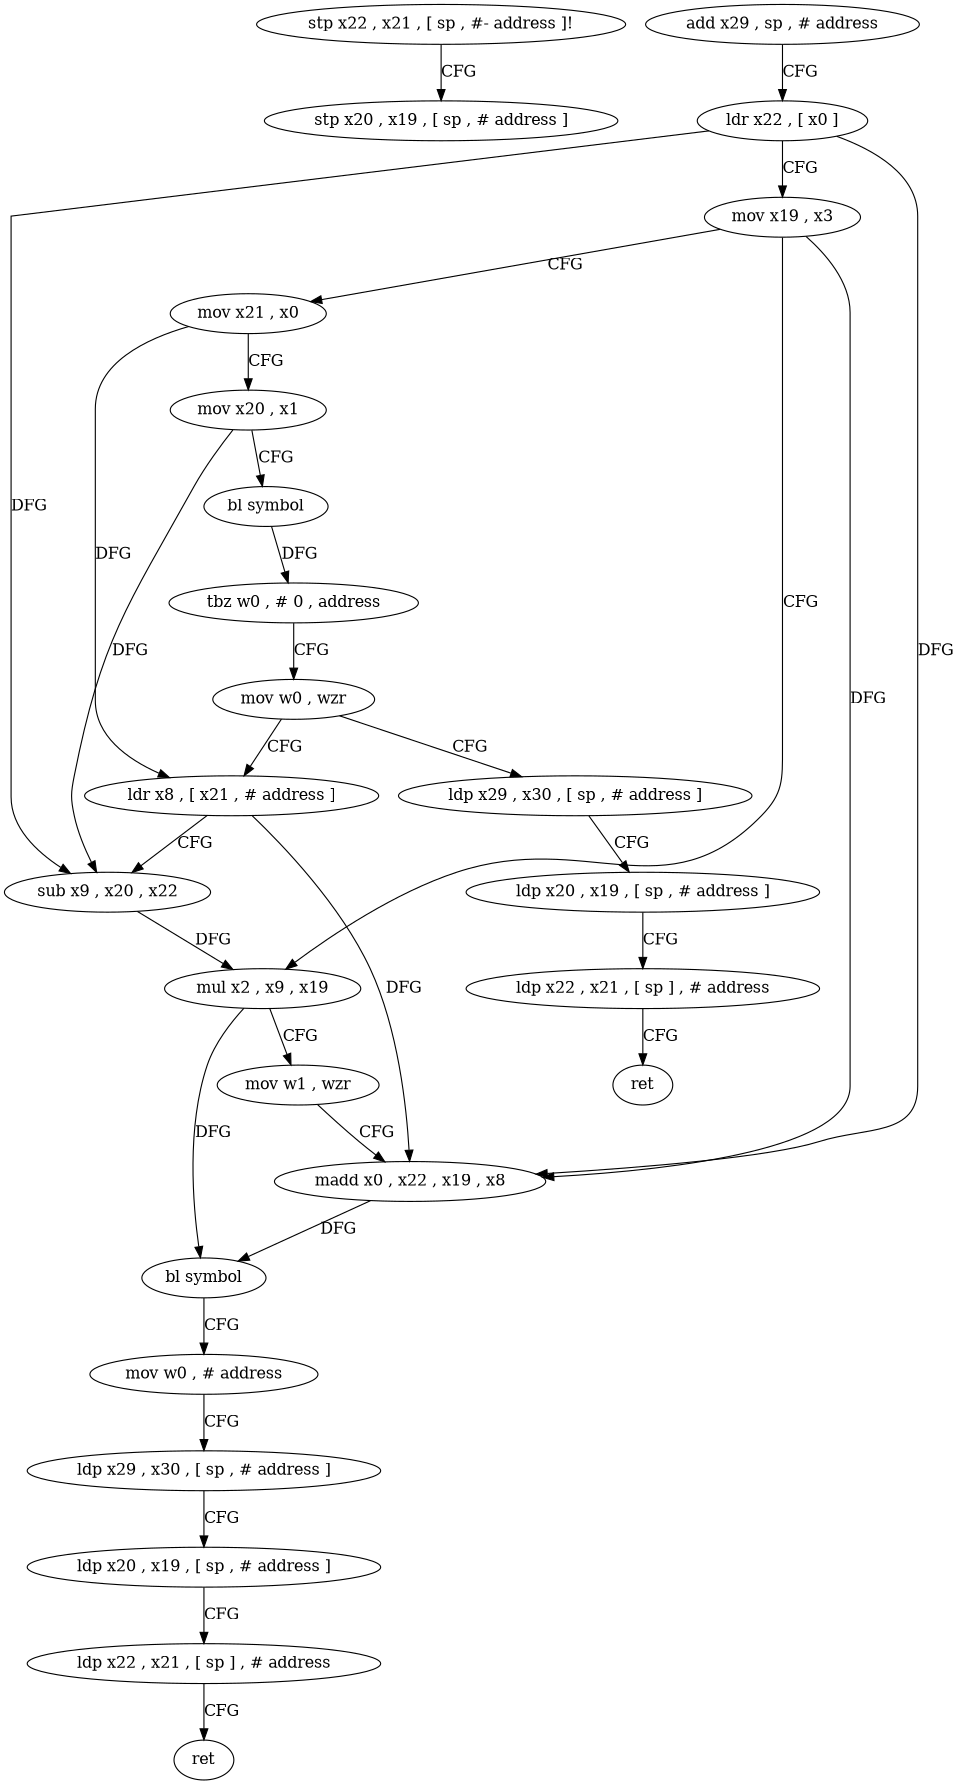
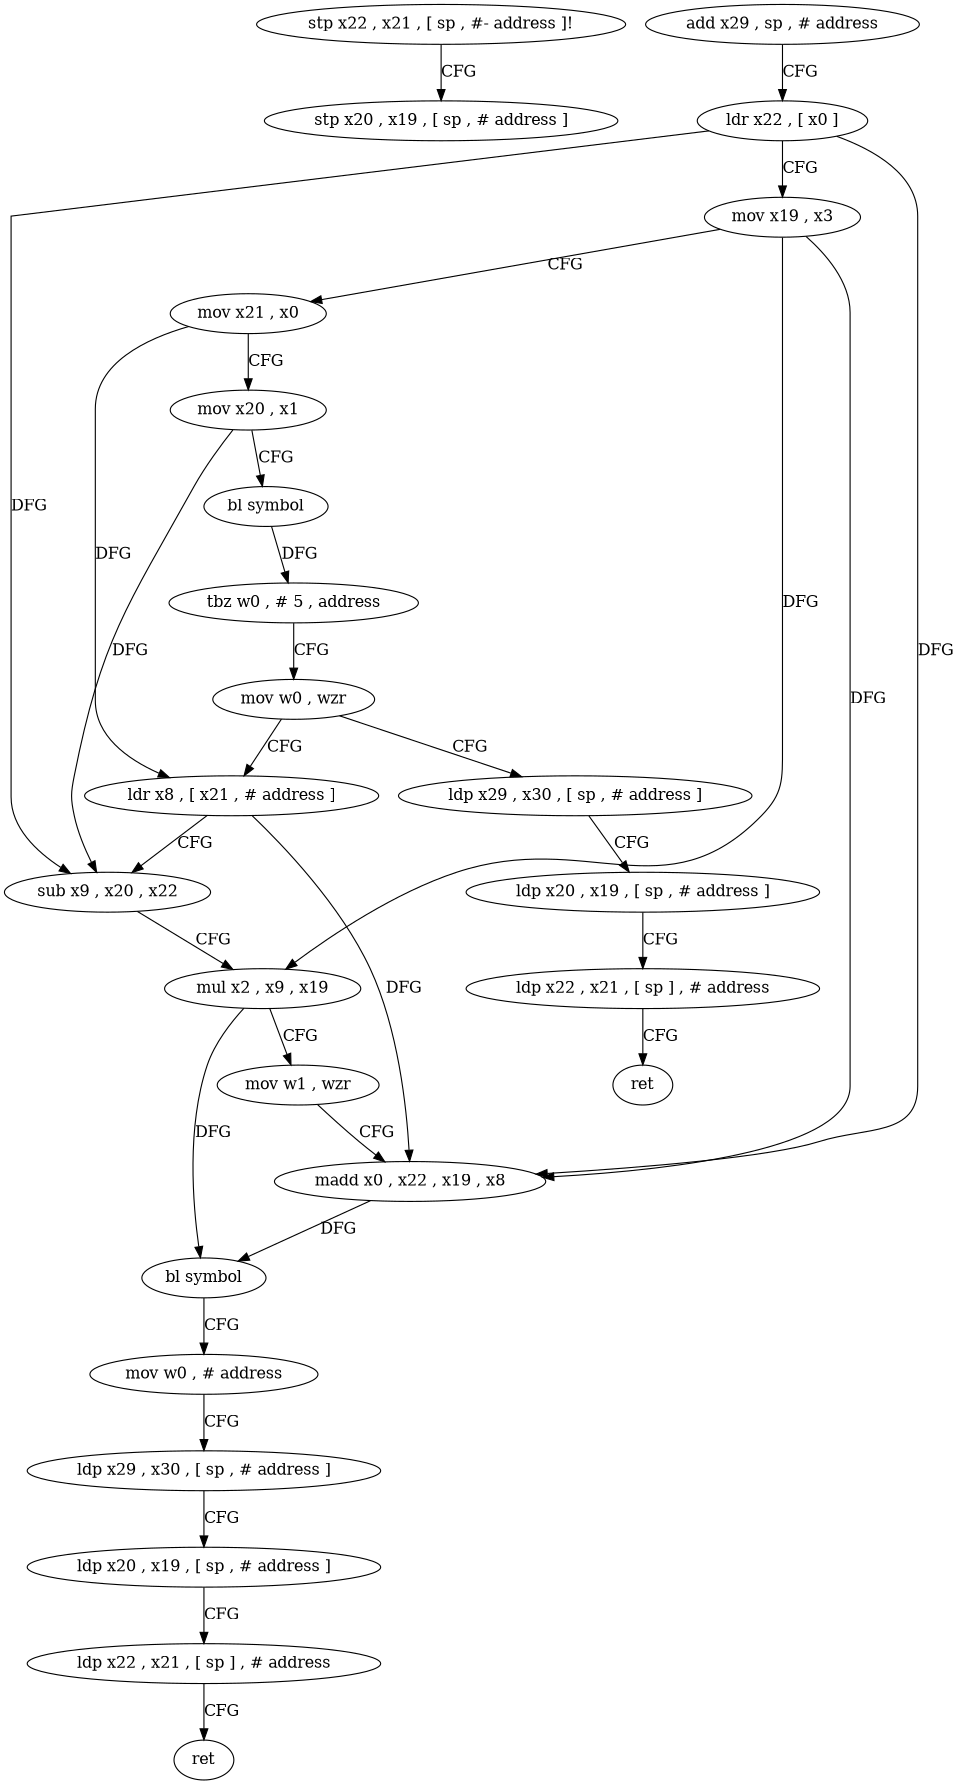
node "tbz w0 , # 0 , address": label "tbz w0 , # 0 , address" -> "tbz w0 , # 5 , address"
edge "mov x19 , x3" -> "mul x2 , x9 , x19": label "CFG" -> "DFG"
edge "sub x9 , x20 , x22" -> "mul x2 , x9 , x19": label "DFG" -> "CFG"
